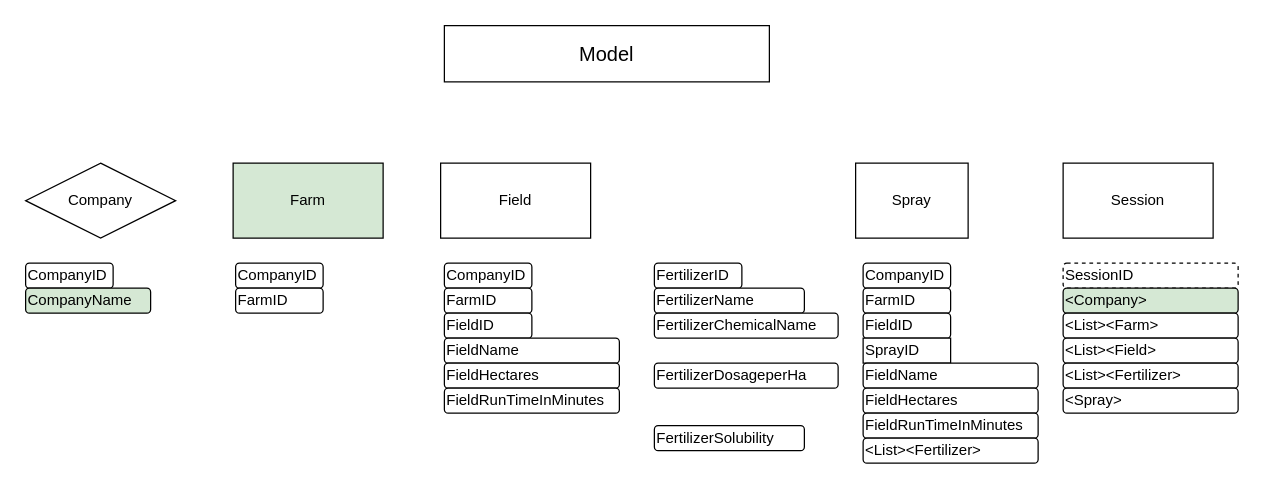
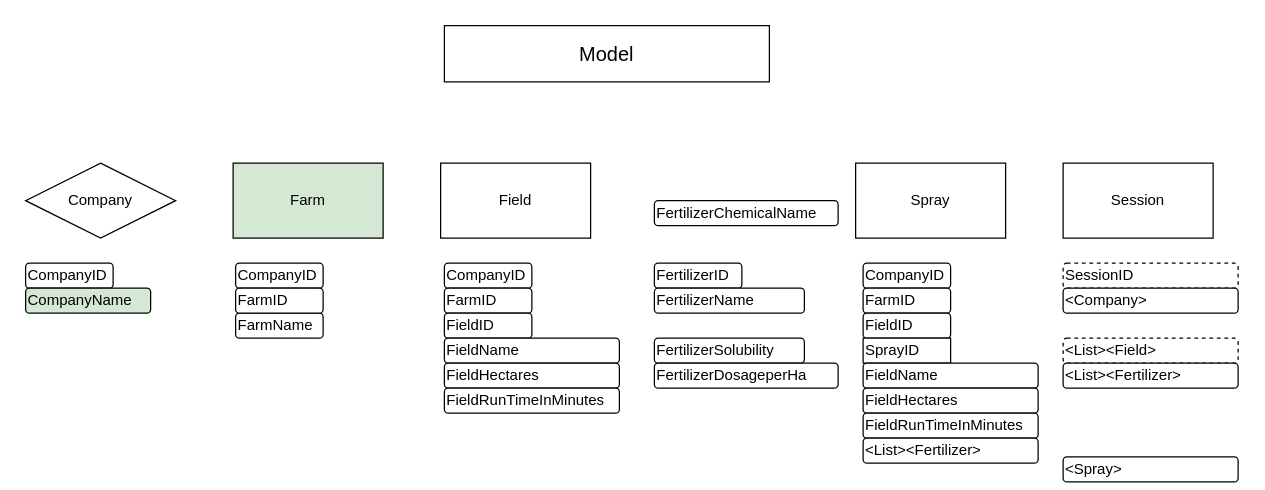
node "Spray": size 113x75 -> 150x75
node "<Company>": fillcolor #d5e8d4 -> #ffffff
node "FarmName": added
node "FertilizerChemicalName": moved (746, 326) -> (746, 213)
node "<List><Farm>": removed
node "<List><Field>": style solid -> dashed
node "<Spray>": moved (1151, 401) -> (1151, 469)
node "FertilizerSolubility": moved (729, 438) -> (729, 351)
